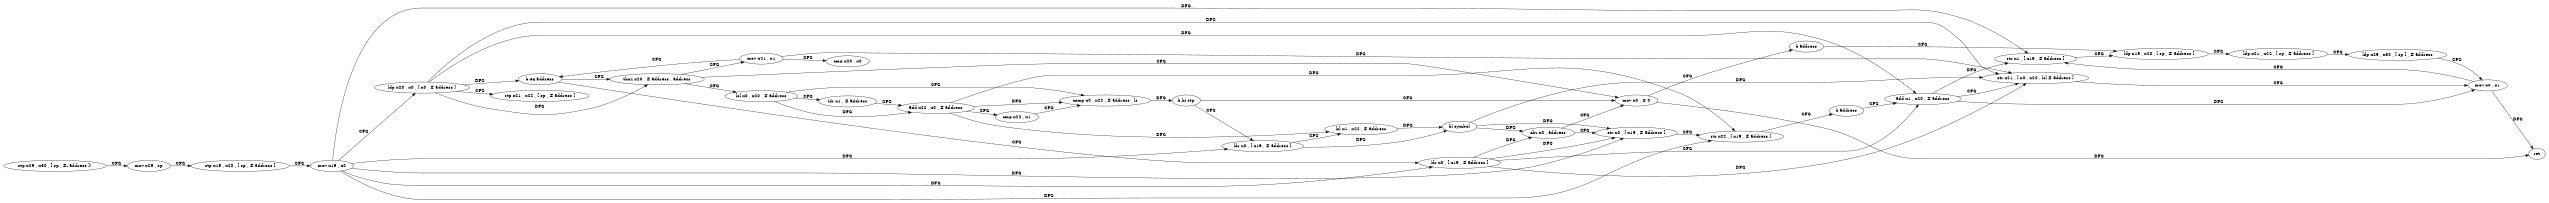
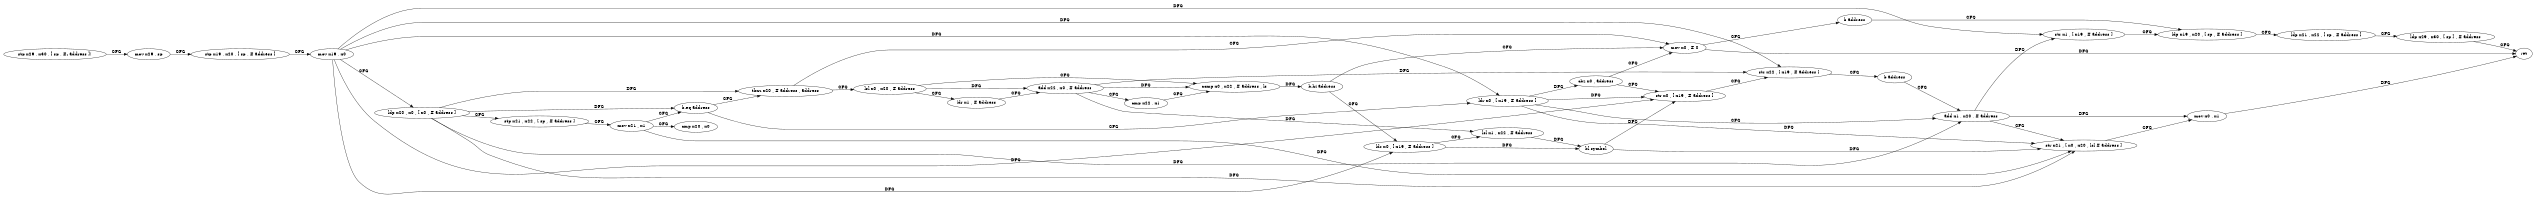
edge "ldp x29 , x30 , [ sp ] , # address" -> "mov x0 , x1": now "ldp x29 , x30 , [ sp ] , # address" -> "ret"
edge "tbnz x20 , # address , address" -> "mov x21 , x1": now "stp x21 , x22 , [ sp , # address ]" -> "mov x21 , x1"
edge "mov x0 , x1" -> "str x1 , [ x19 , # address ]": removed, label "CFG"
node "b.hi stp": label "b.hi stp" -> "b.hi address"
edge "bl symbol" -> "cbz x0 , address": removed, label "DFG"
